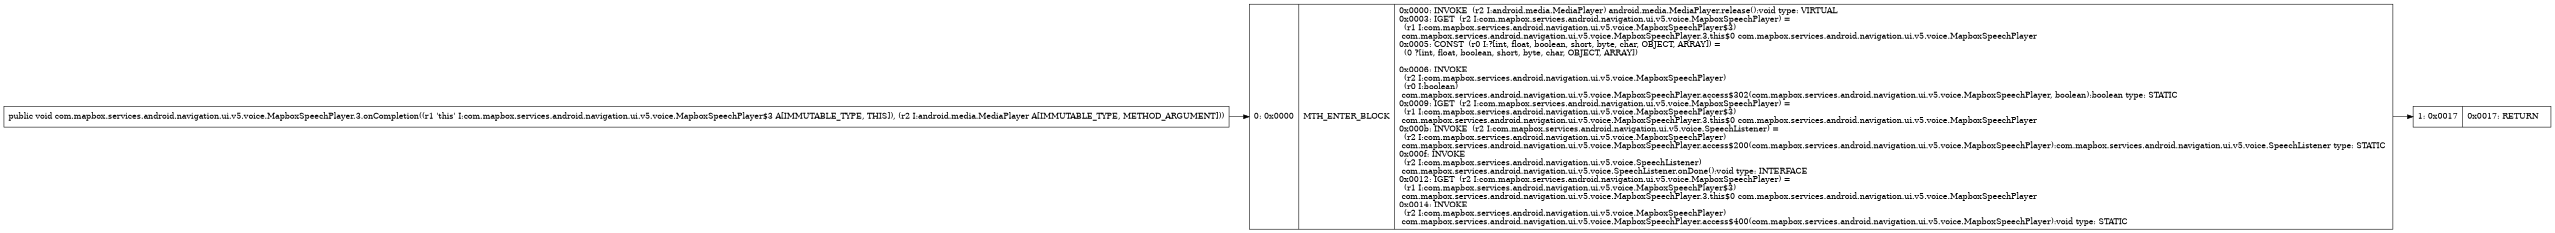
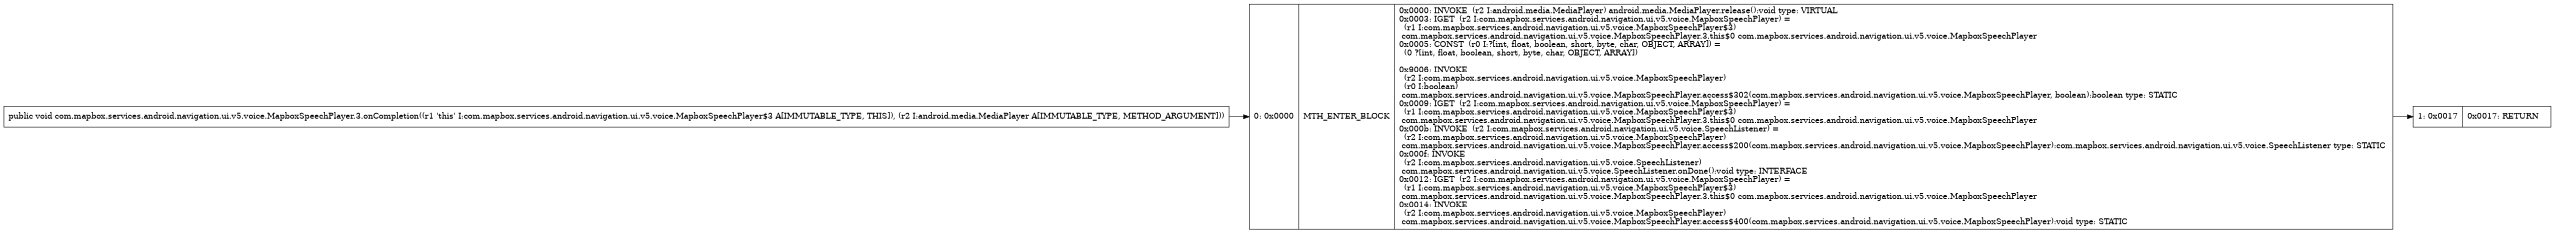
node "0: 0x0000": text "0x0006: INVOKE" -> "0x9006: INVOKE"
